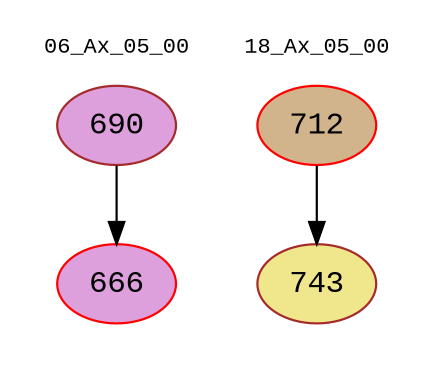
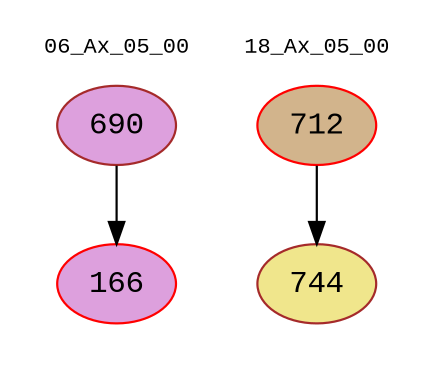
node "666": label "666" -> "166"
node "743": label "743" -> "744"
